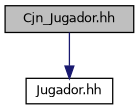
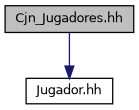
node "Cjn_Jugador.hh": label "Cjn_Jugador.hh" -> "Cjn_Jugadores.hh"
